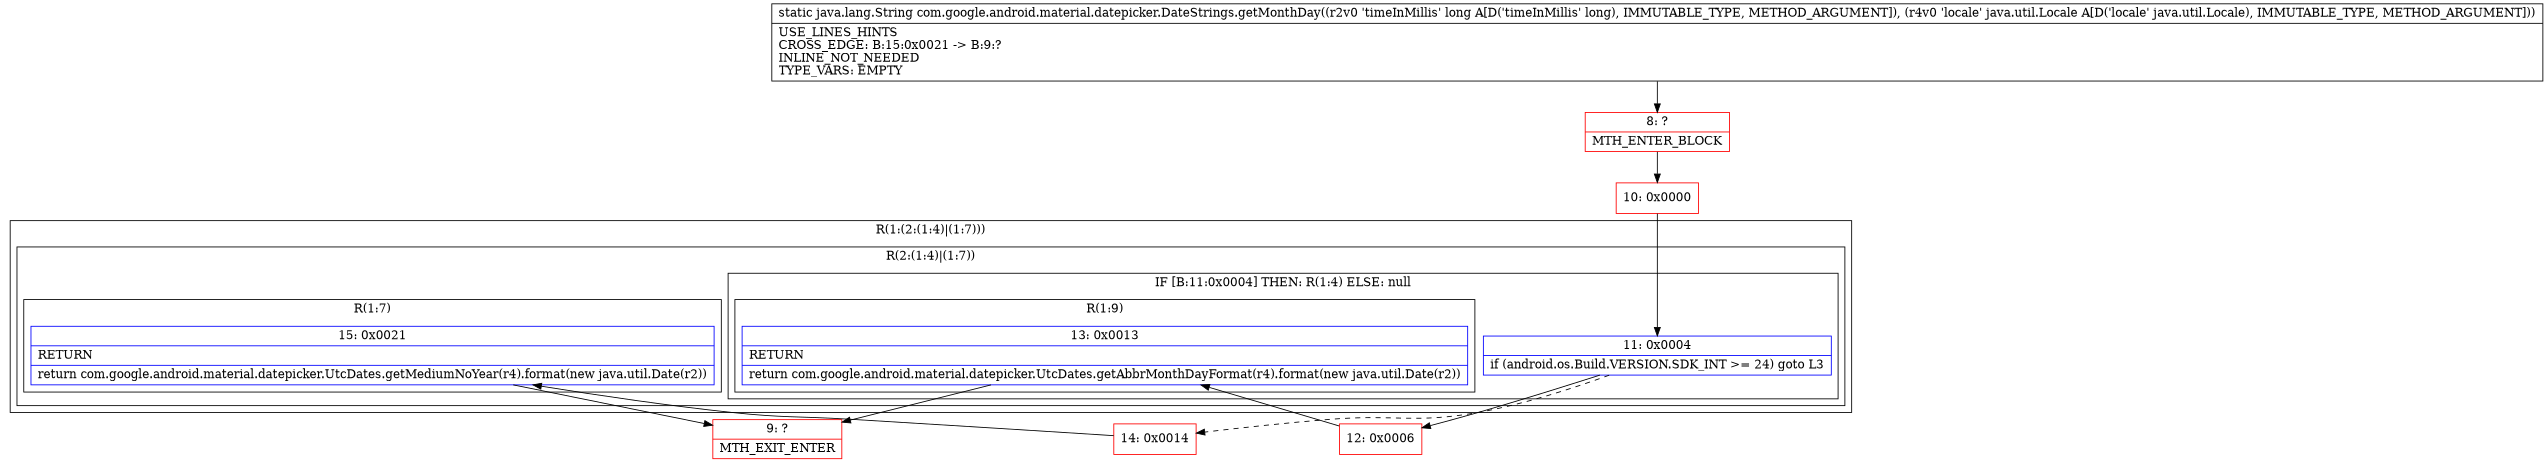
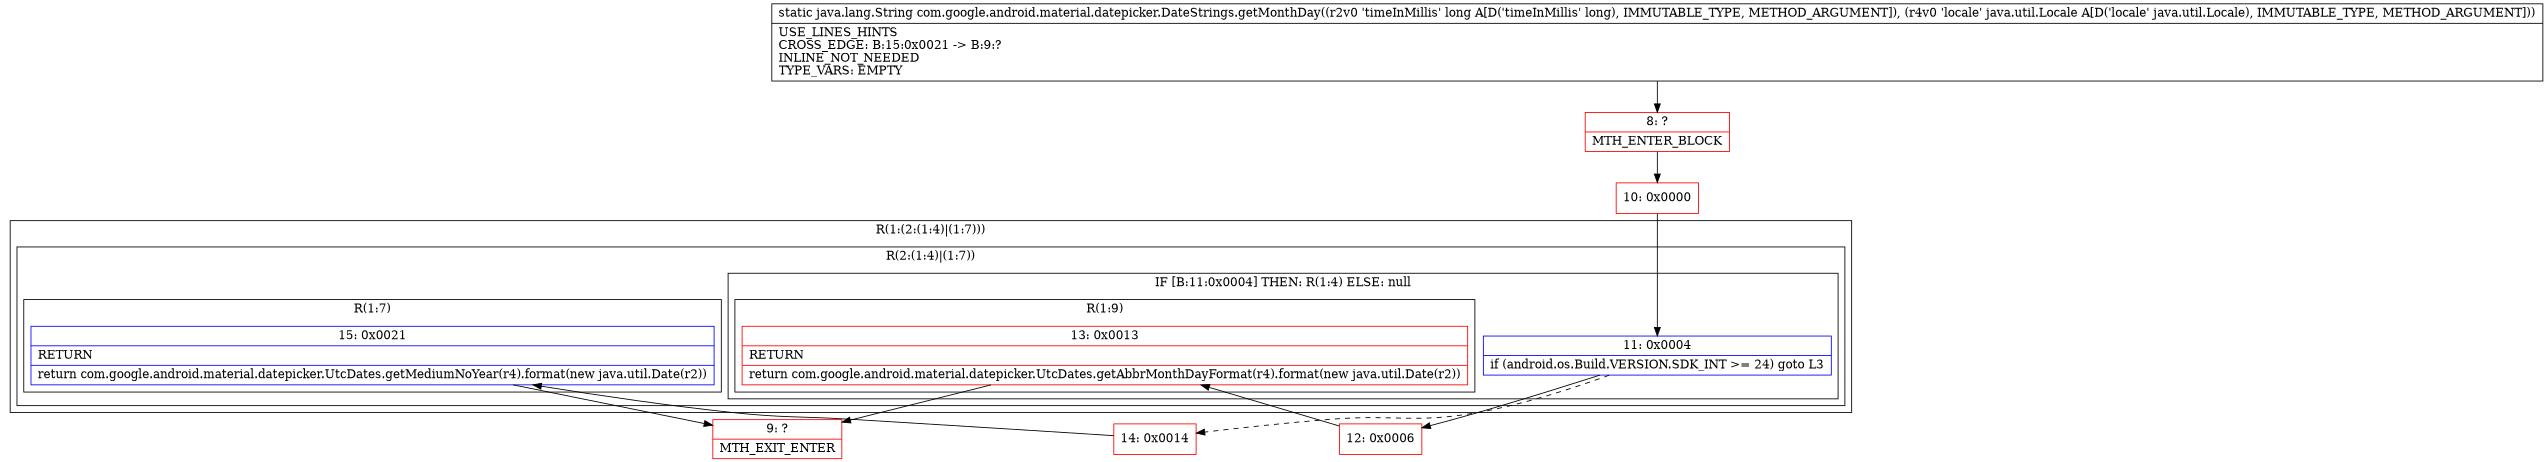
node "13: 0x0013": color blue -> red
